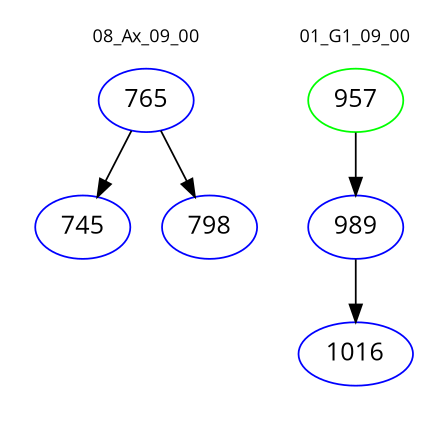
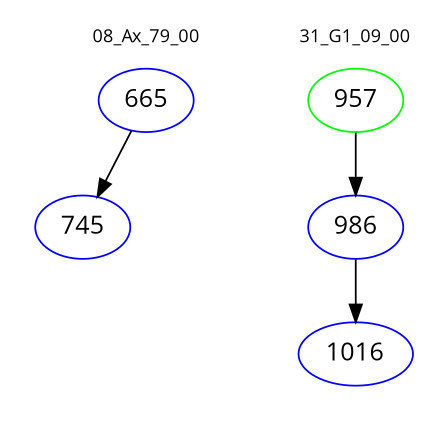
cluster "08_Ax_09_00": label "08_Ax_09_00" -> "08_Ax_79_00"
cluster "01_G1_09_00": label "01_G1_09_00" -> "31_G1_09_00"
node "765": label "765" -> "665"
node "798": removed
node "989": label "989" -> "986"
